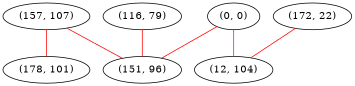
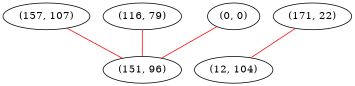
node "(172, 22)": label "(172, 22)" -> "(171, 22)"
edge "(0, 0)" -- "(12, 104)": removed
node "(178, 101)": removed
